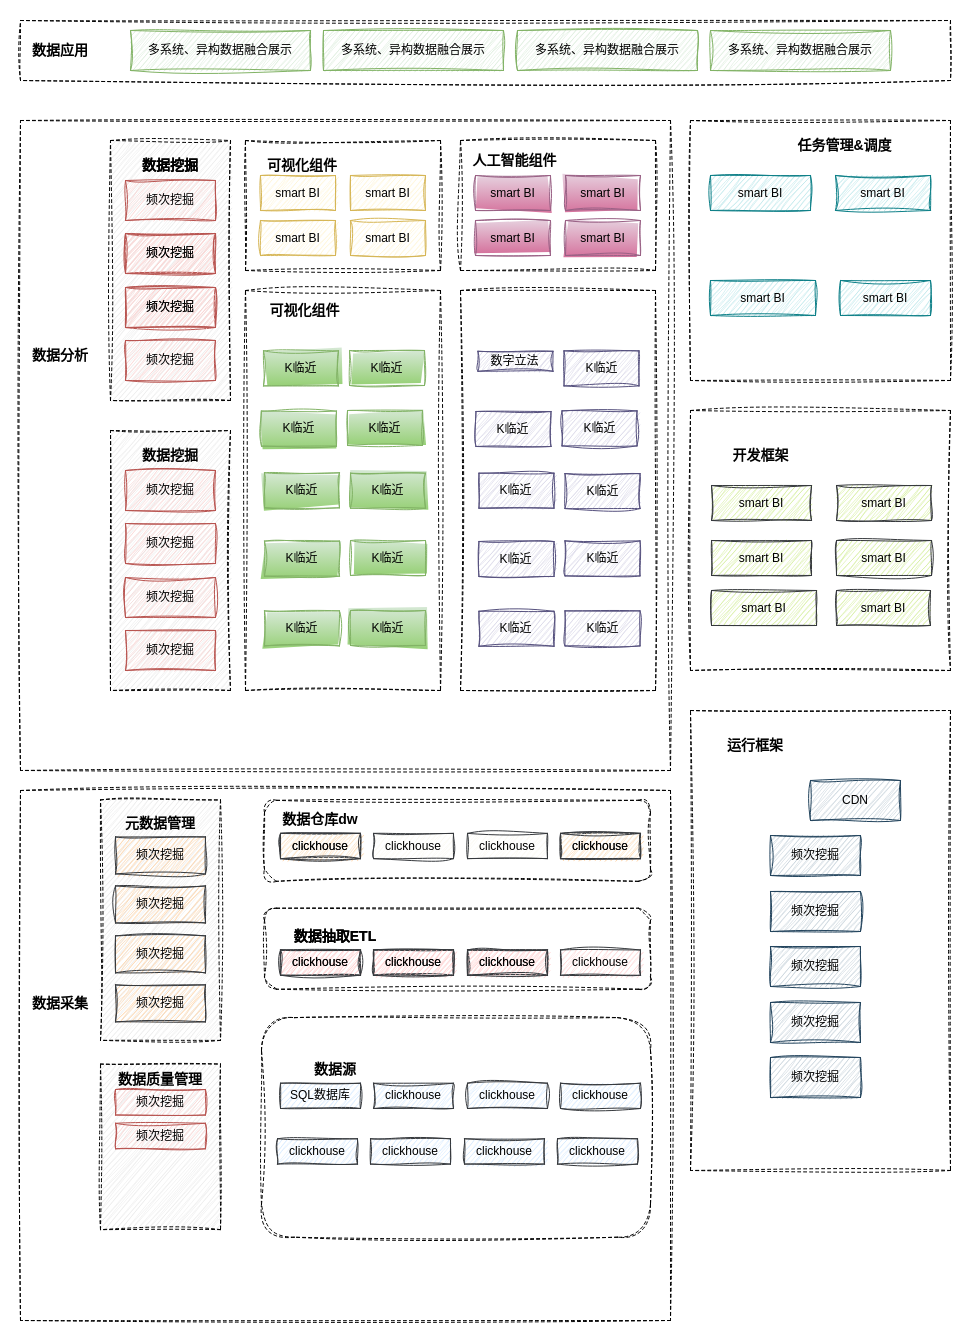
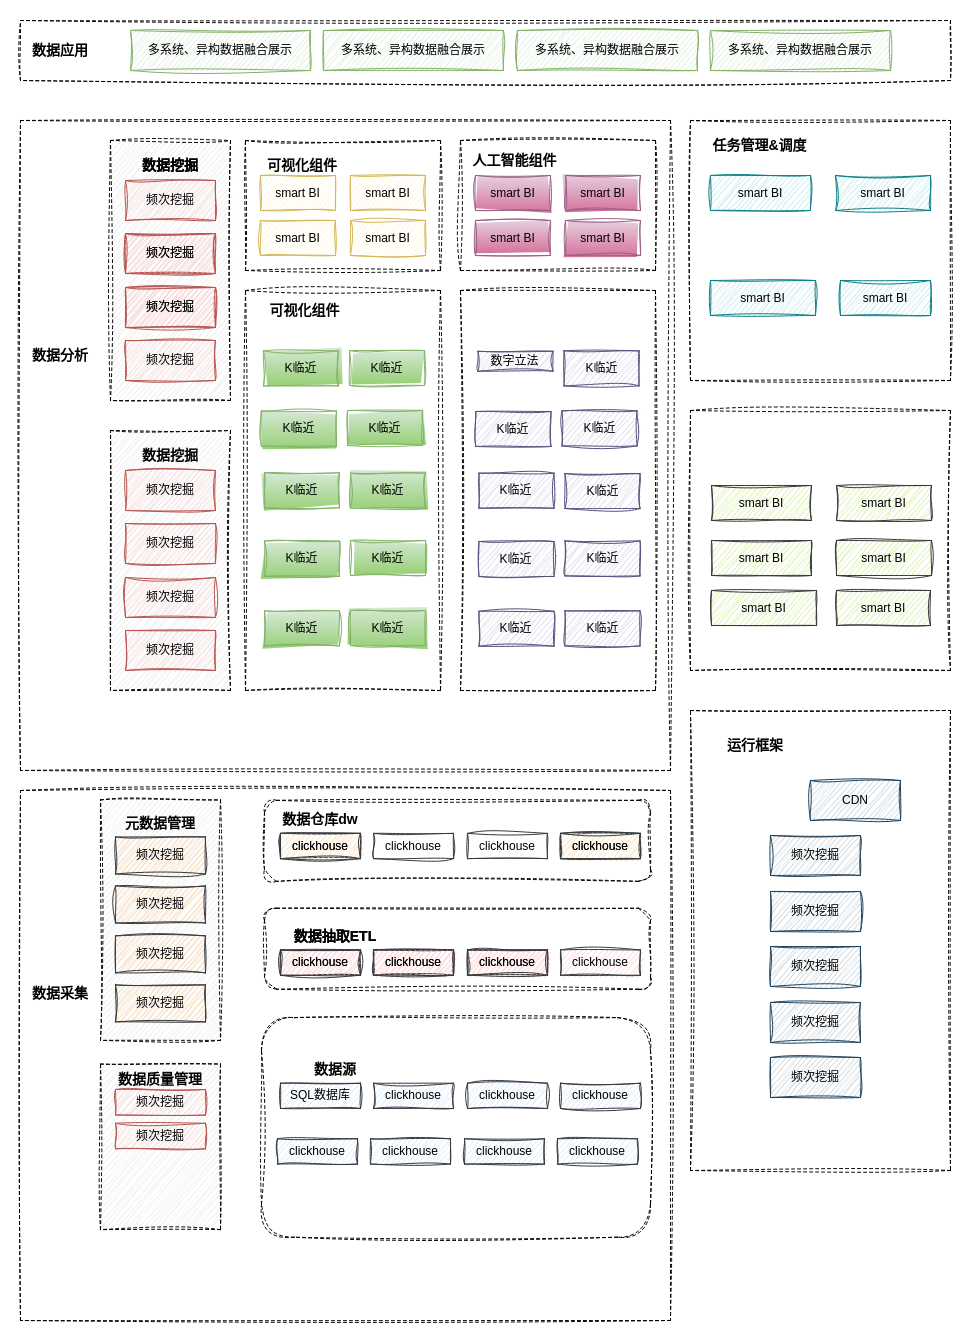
node "任务管理&调度": moved (845, 146) -> (760, 146)
node "开发框架": removed
node "数据采集": moved (61, 1003) -> (61, 993)
